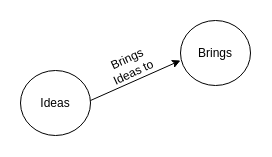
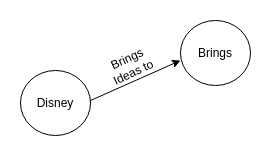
node "Ideas": label "Ideas" -> "Disney"
